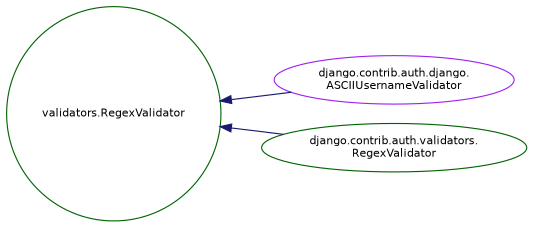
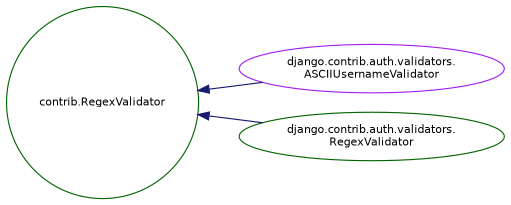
node "django.contrib.auth.django. ASCIIUsernameValidator": label "django.contrib.auth.django. ASCIIUsernameValidator" -> "django.contrib.auth.validators. ASCIIUsernameValidator"
node "validators.RegexValidator": label "validators.RegexValidator" -> "contrib.RegexValidator"
